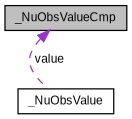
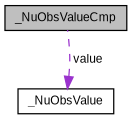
edge "_NuObsValue" -> "_NuObsValueCmp": reversed
